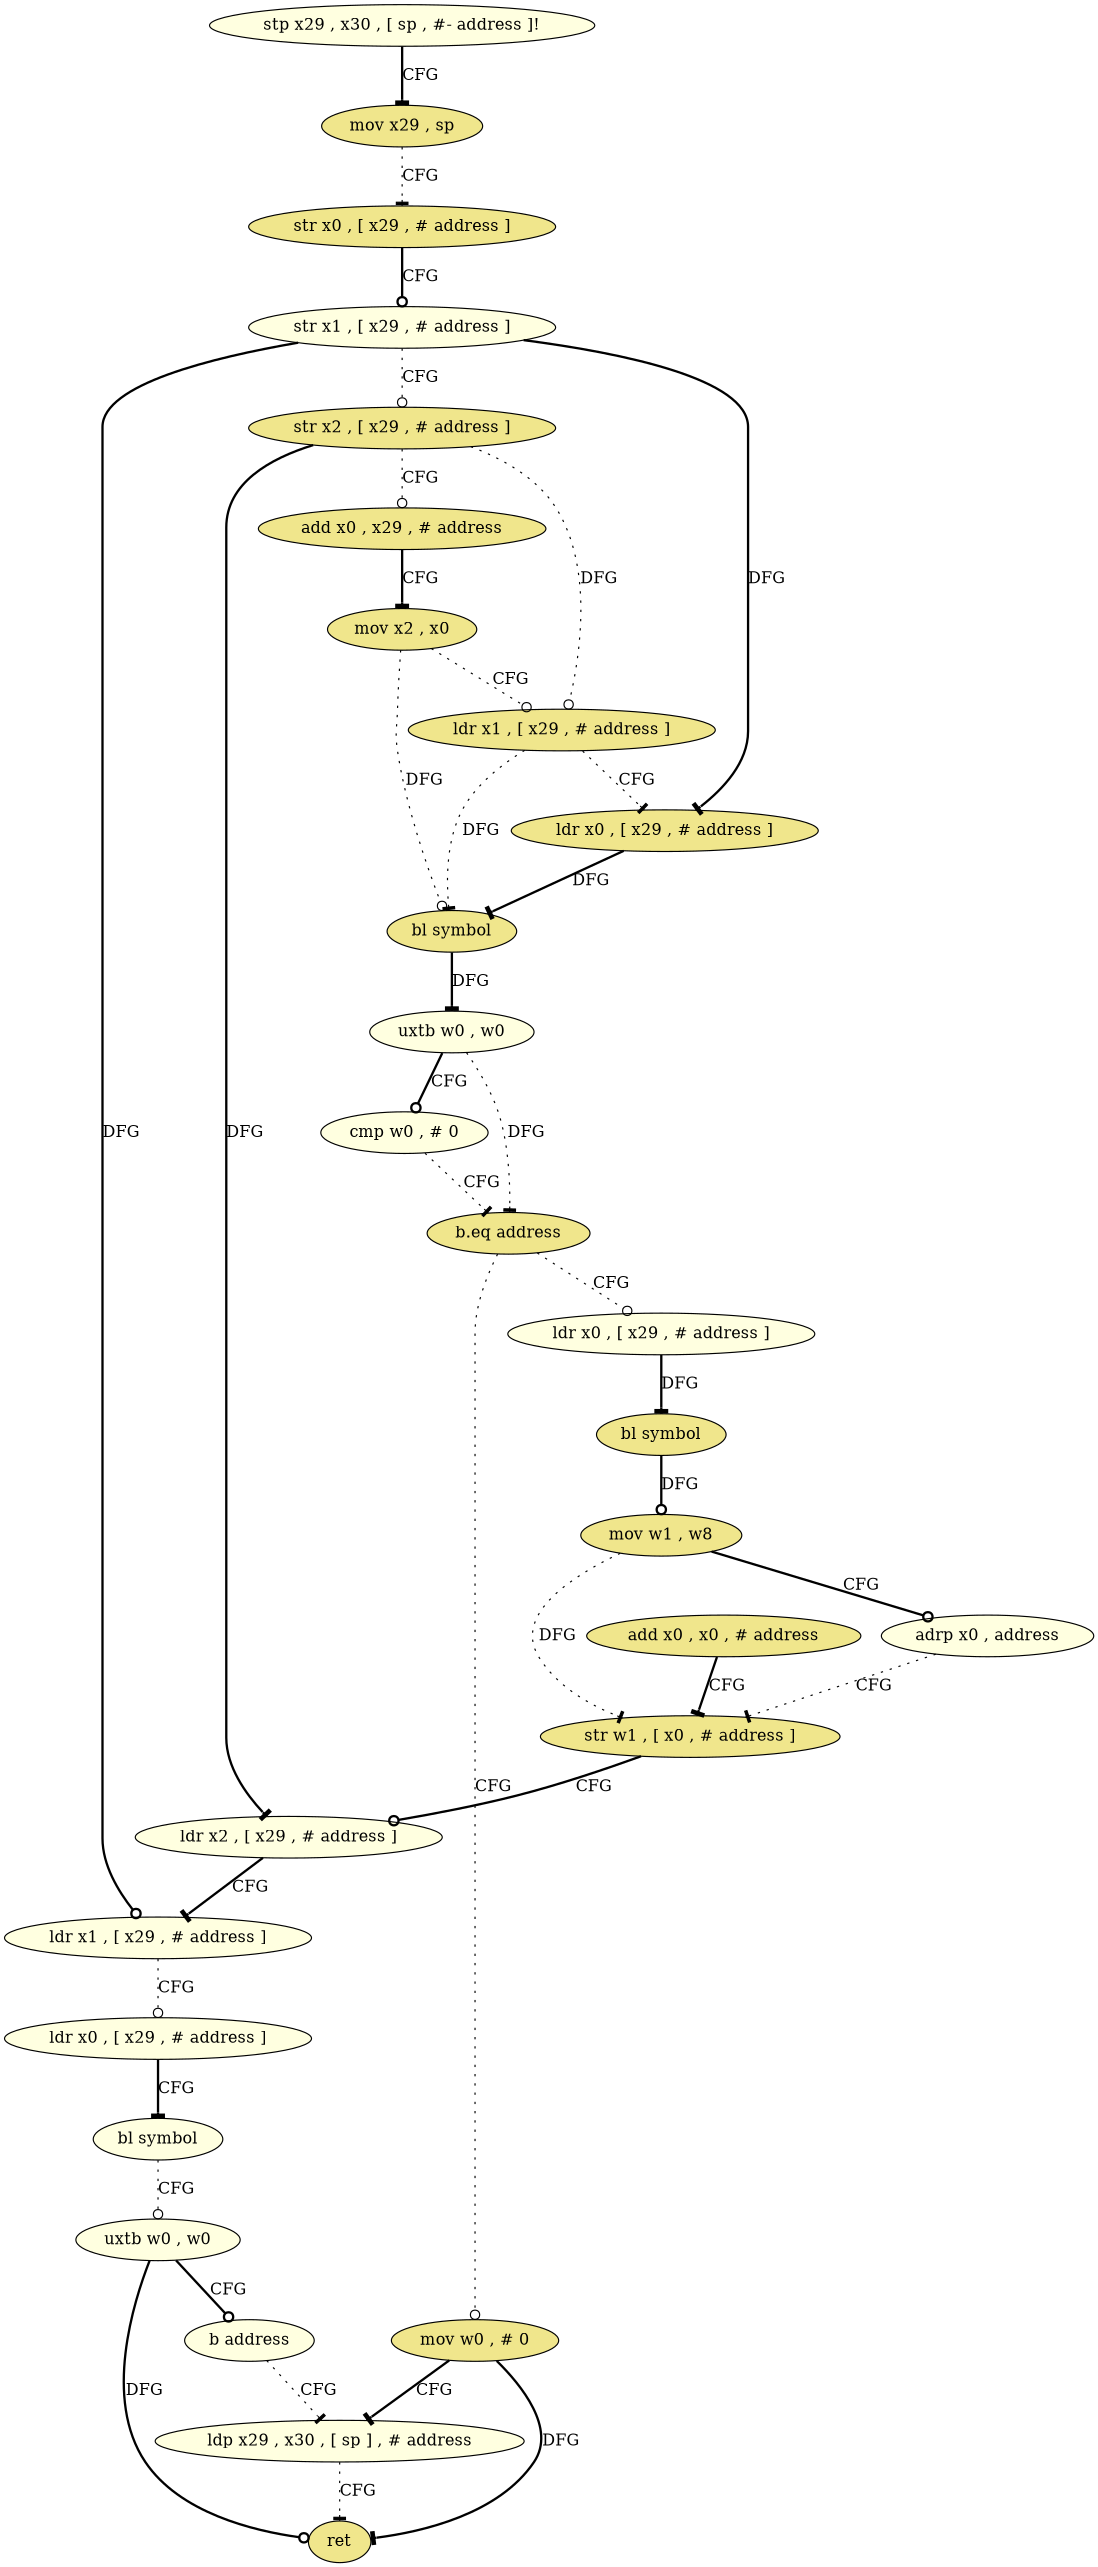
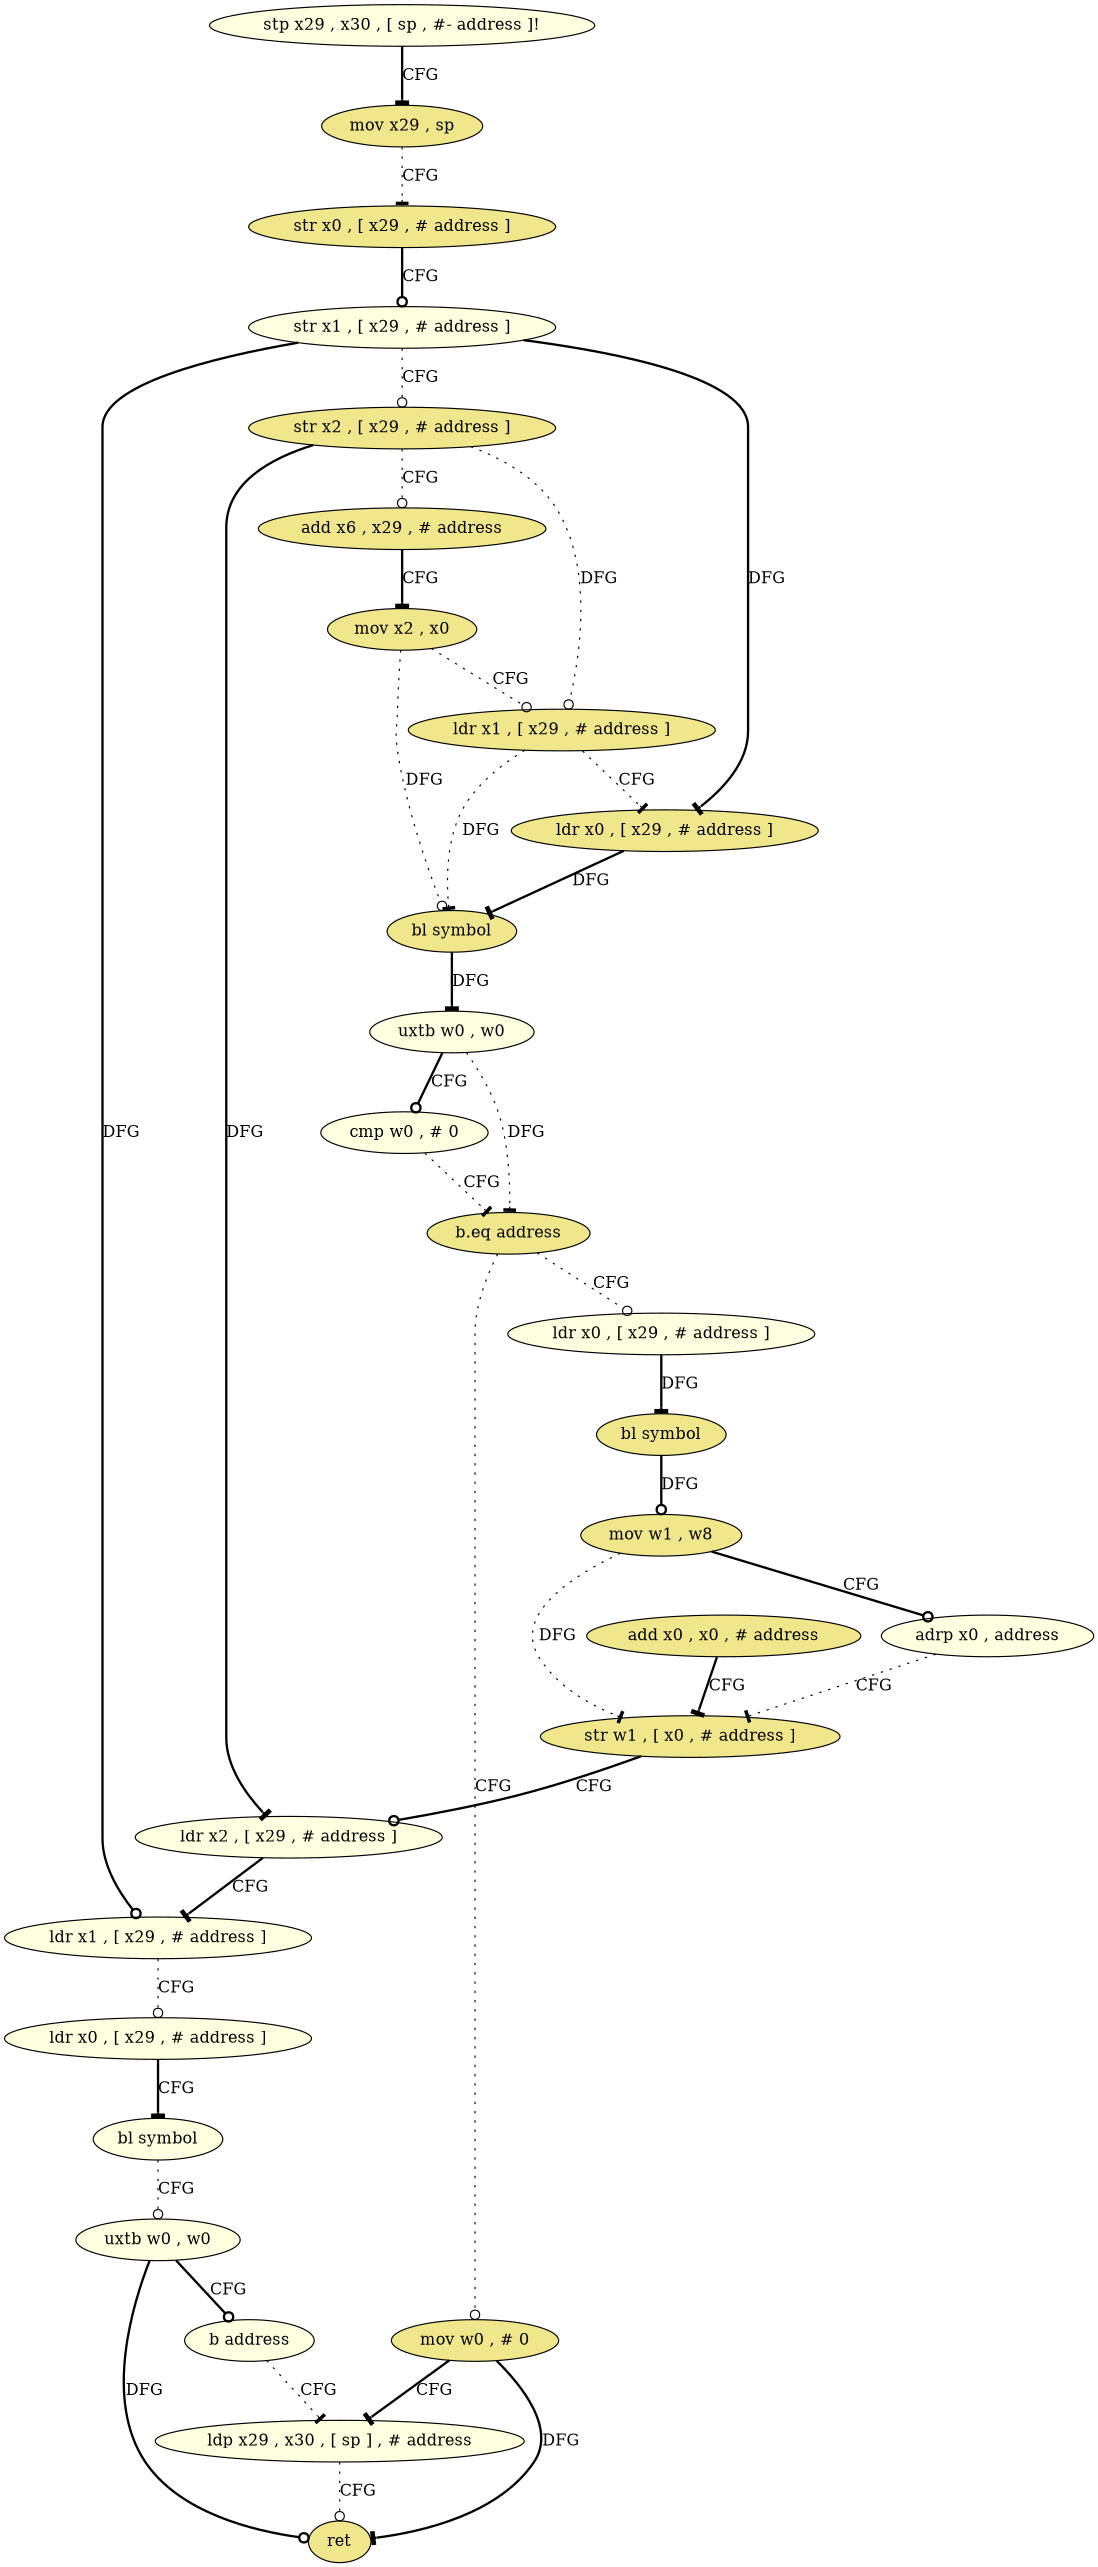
node "add x0 , x29 , # address": label "add x0 , x29 , # address" -> "add x6 , x29 , # address"
edge "ldp x29 , x30 , [ sp ] , # address" -> "ret": arrowhead tee -> odot
